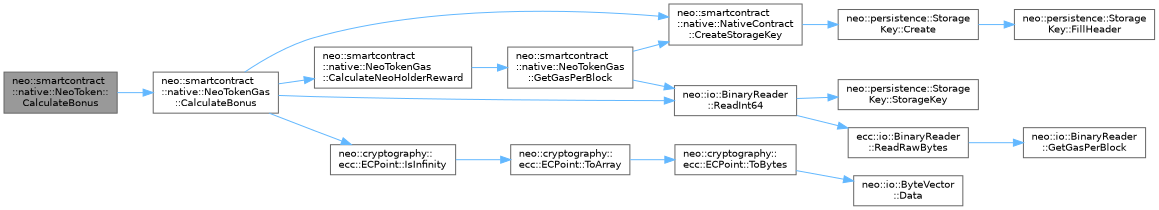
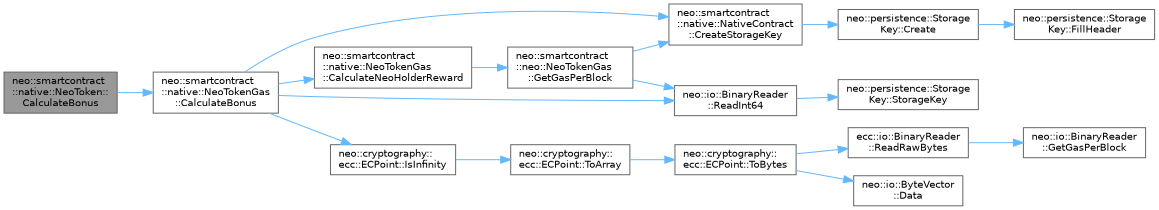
node "neo::smartcontract ::native::NeoTokenGas ::GetGasPerBlock": label "neo::smartcontract ::native::NeoTokenGas ::GetGasPerBlock" -> "neo::smartcontract ::neo::NeoTokenGas ::GetGasPerBlock"
edge "neo::io::BinaryReader ::ReadInt64" -> "ecc::io::BinaryReader ::ReadRawBytes": now "neo::cryptography:: ecc::ECPoint::ToBytes" -> "ecc::io::BinaryReader ::ReadRawBytes"
